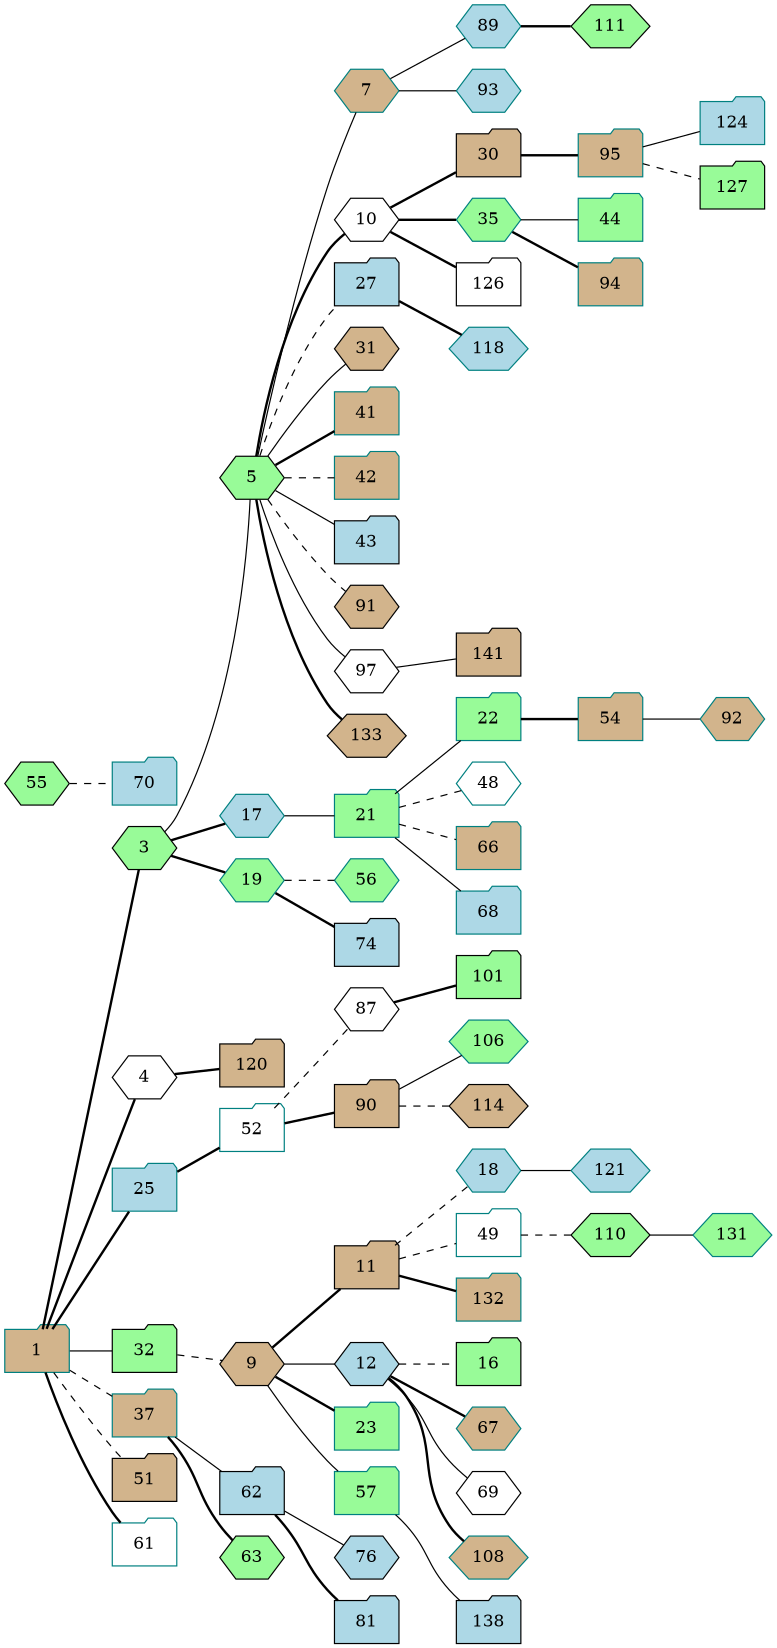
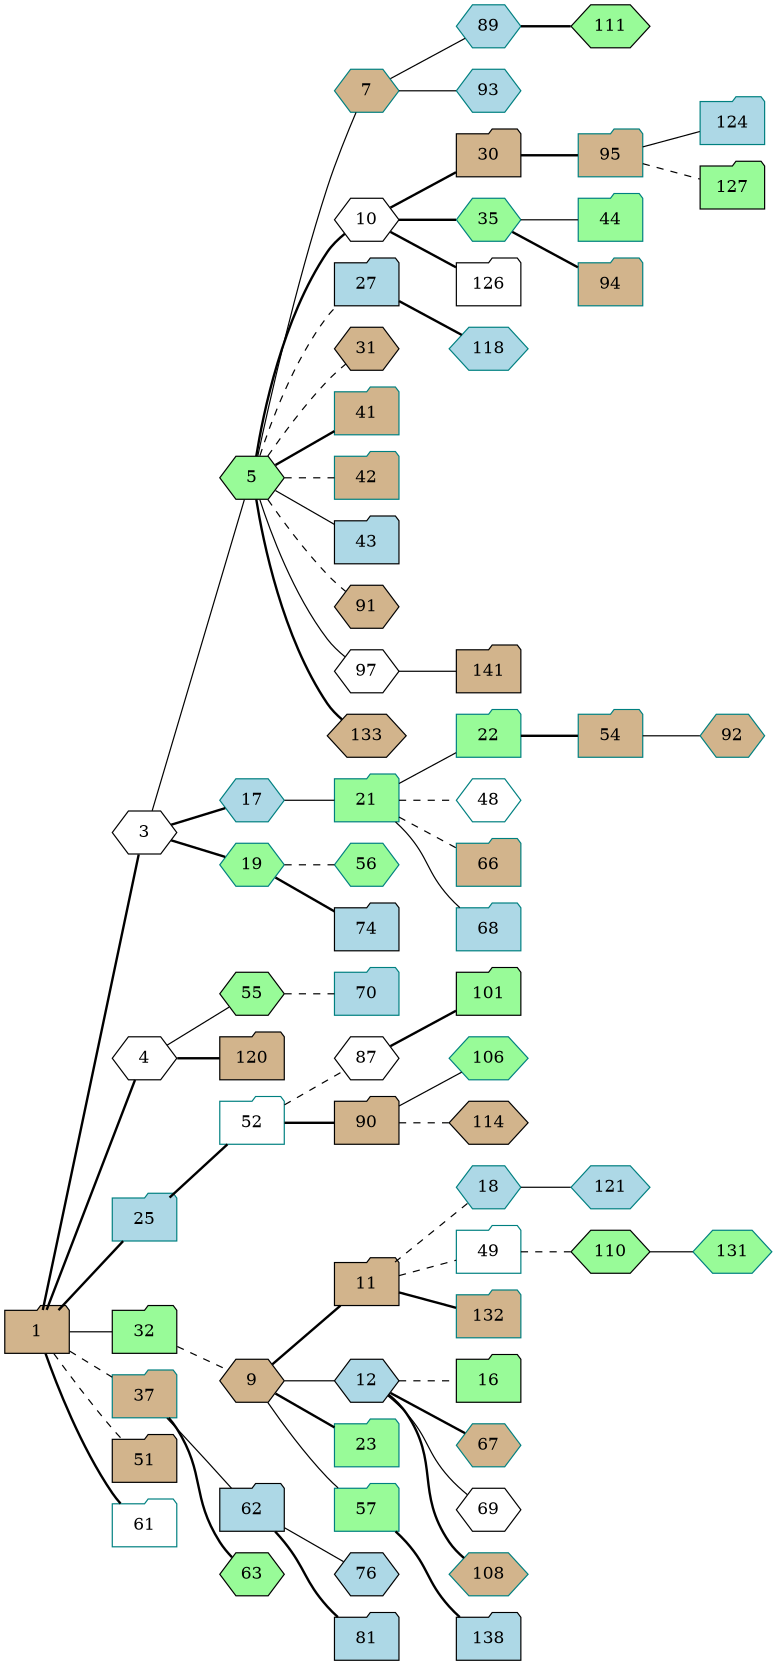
edge "31" -- "5": style solid -> dashed
node "3": fillcolor palegreen -> white
edge "55" -- "4": added
node "1": color teal -> black
edge "57" -- "138": style solid -> bold
